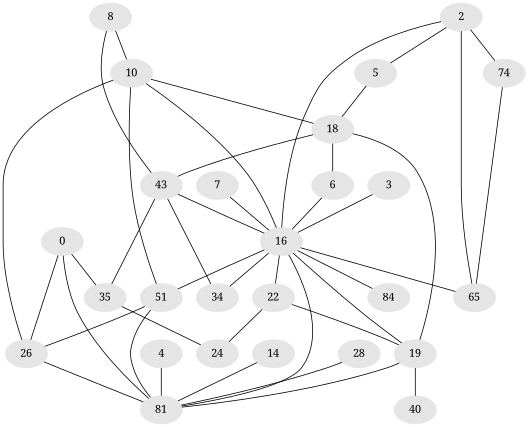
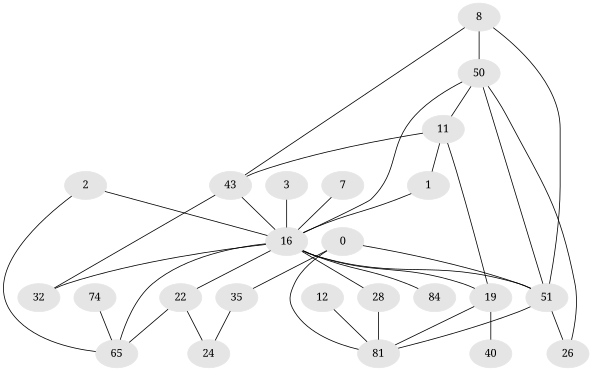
edge "2" -- "74": removed
node "10": label "10" -> "50"
node "5": removed
node "18": label "18" -> "11"
edge "8" -- "51": added
node "6": label "6" -> "1"
edge "43" -- "35": removed
edge "0" -- "26": now "0" -- "51"
node "34": label "34" -> "32"
edge "22" -- "19": now "22" -- "65"
node "4": removed
node "14": label "14" -> "12"
edge "16" -- "81": now "16" -- "28"
edge "26" -- "81": removed
